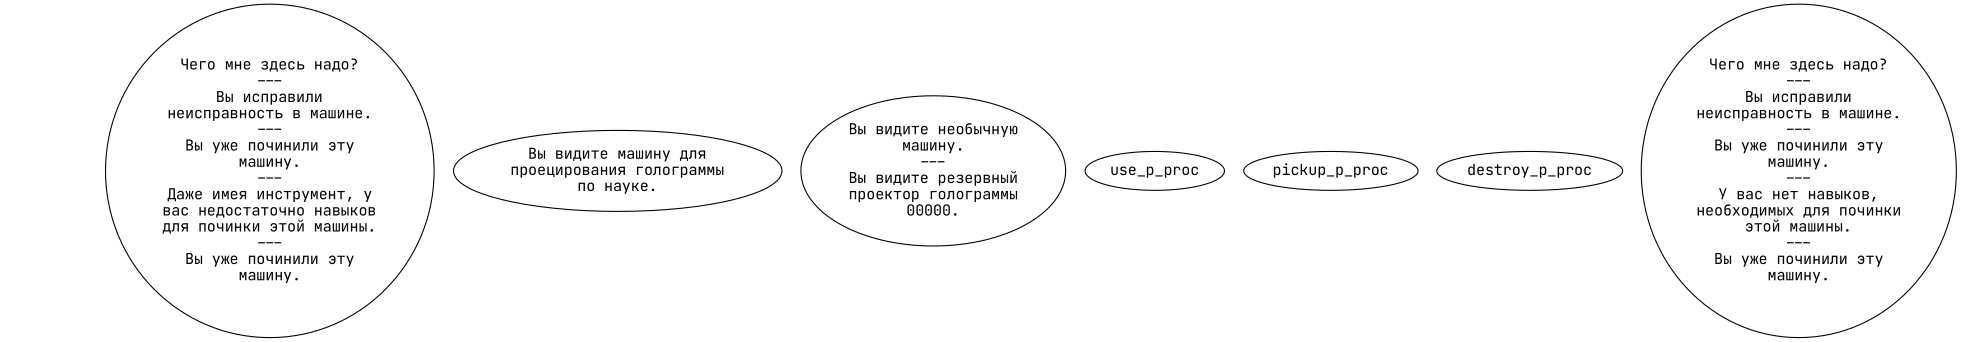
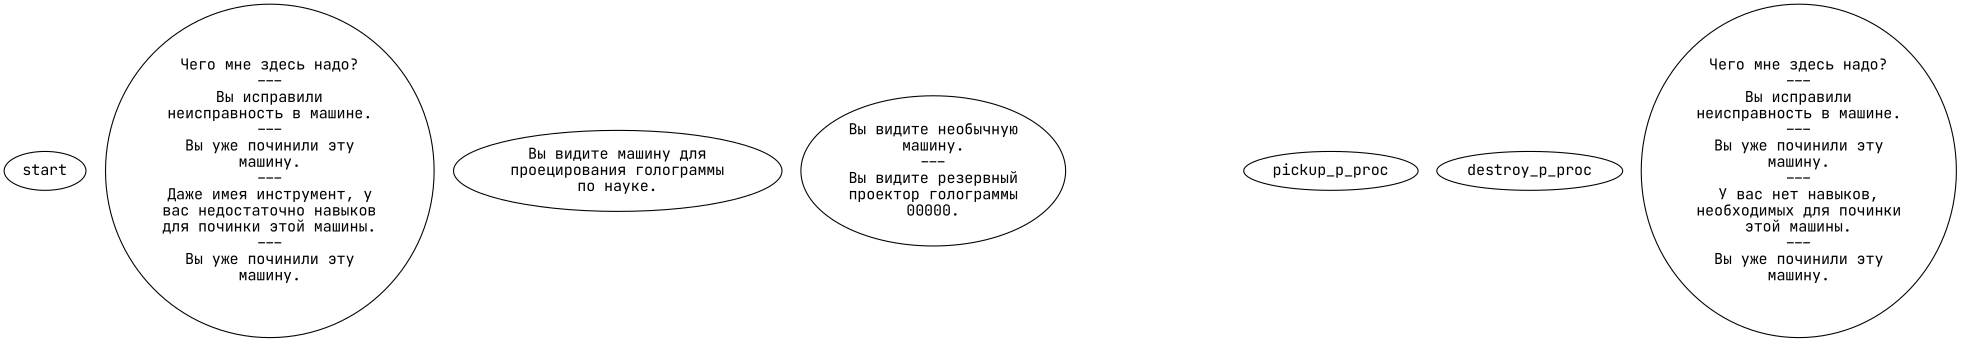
node "start": added
node "use_p_proc": removed
